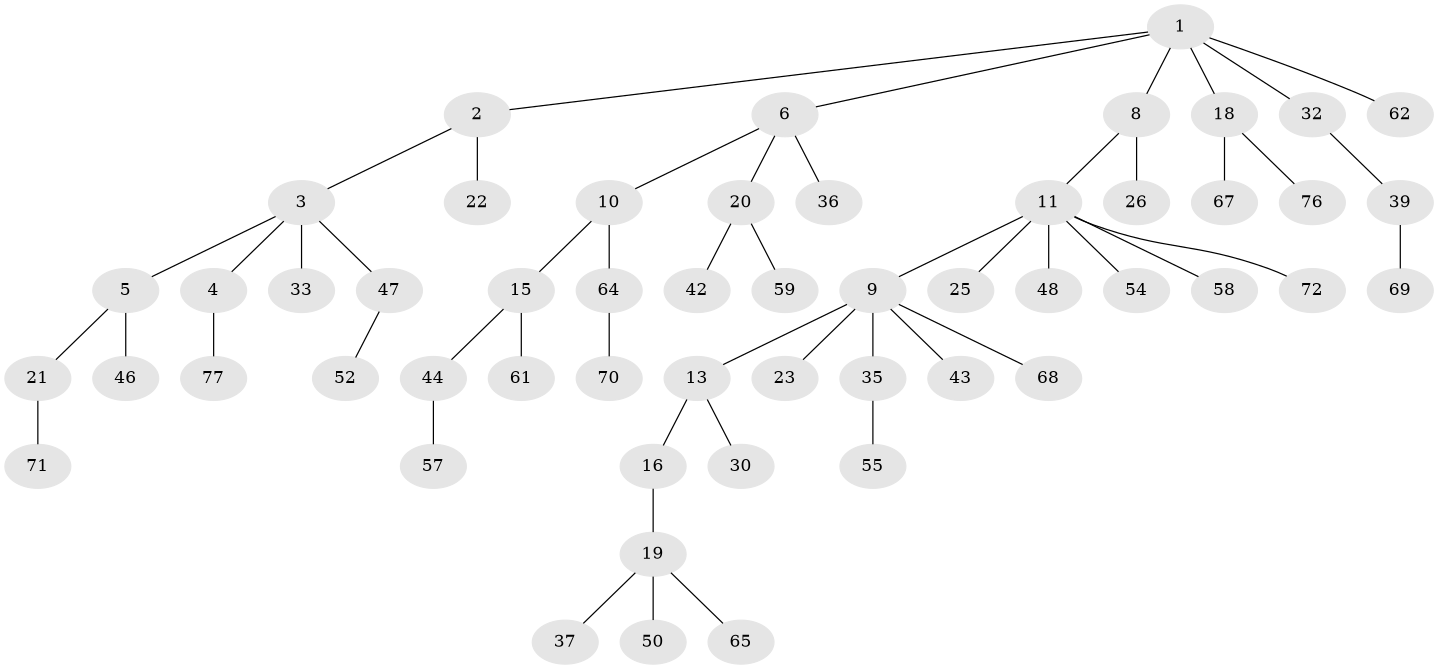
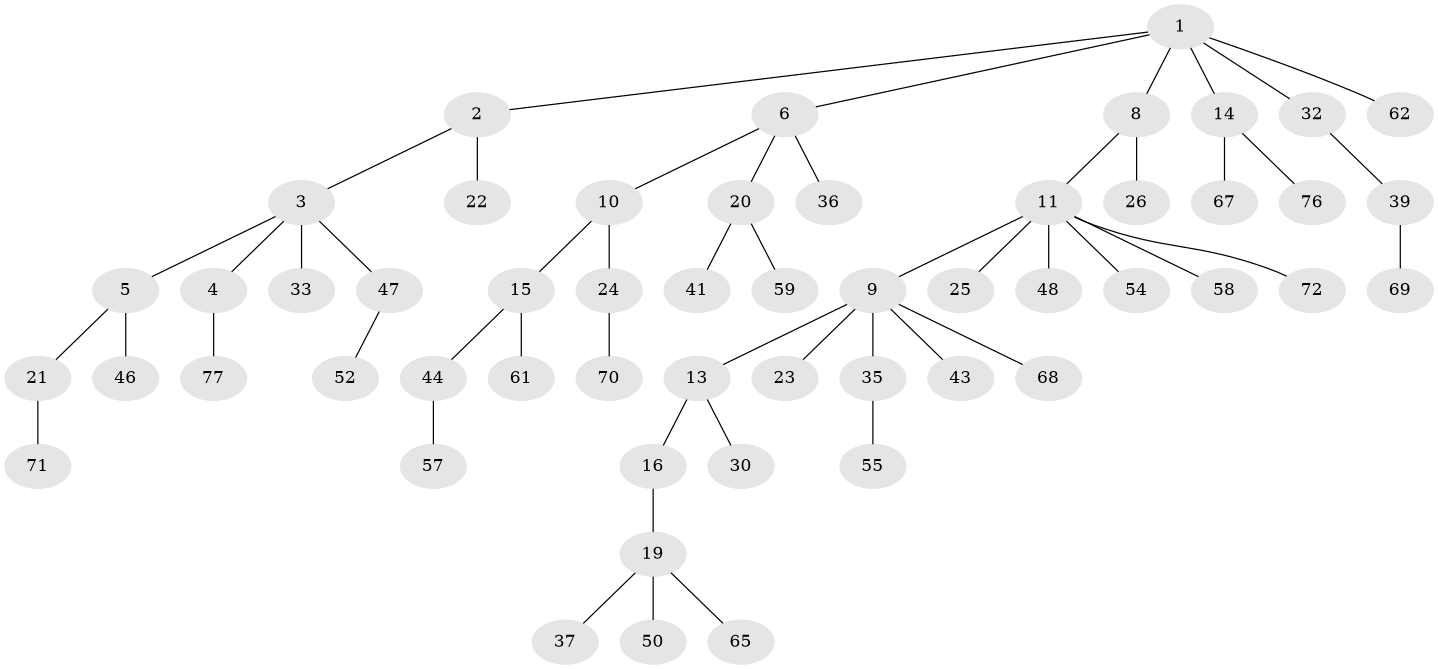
node "18": label "18" -> "14"
node "64": label "64" -> "24"
node "42": label "42" -> "41"
